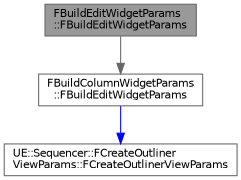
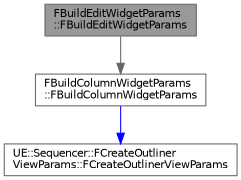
node "FBuildColumnWidgetParams ::FBuildEditWidgetParams": label "FBuildColumnWidgetParams ::FBuildEditWidgetParams" -> "FBuildColumnWidgetParams ::FBuildColumnWidgetParams"
